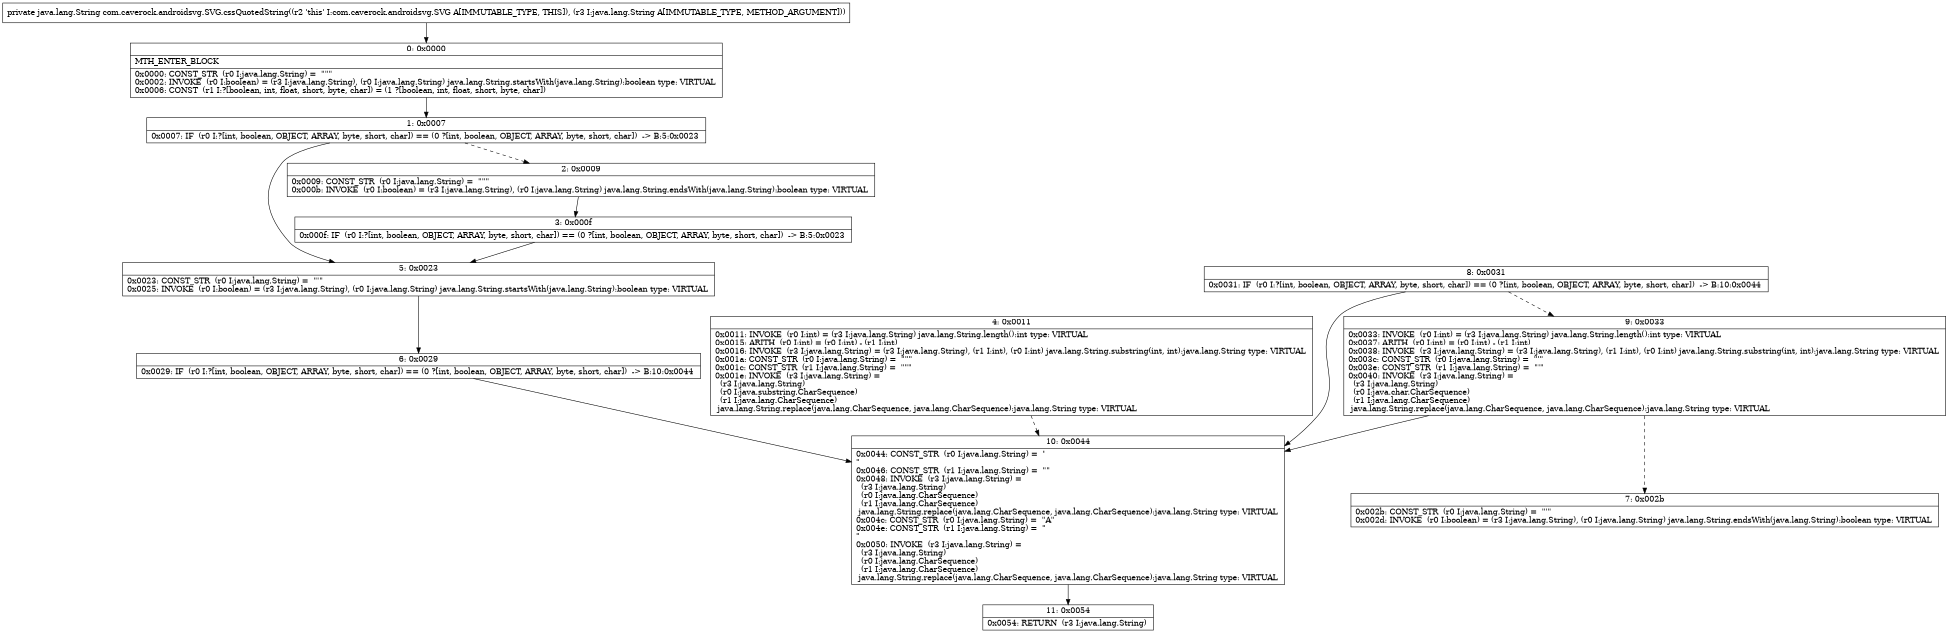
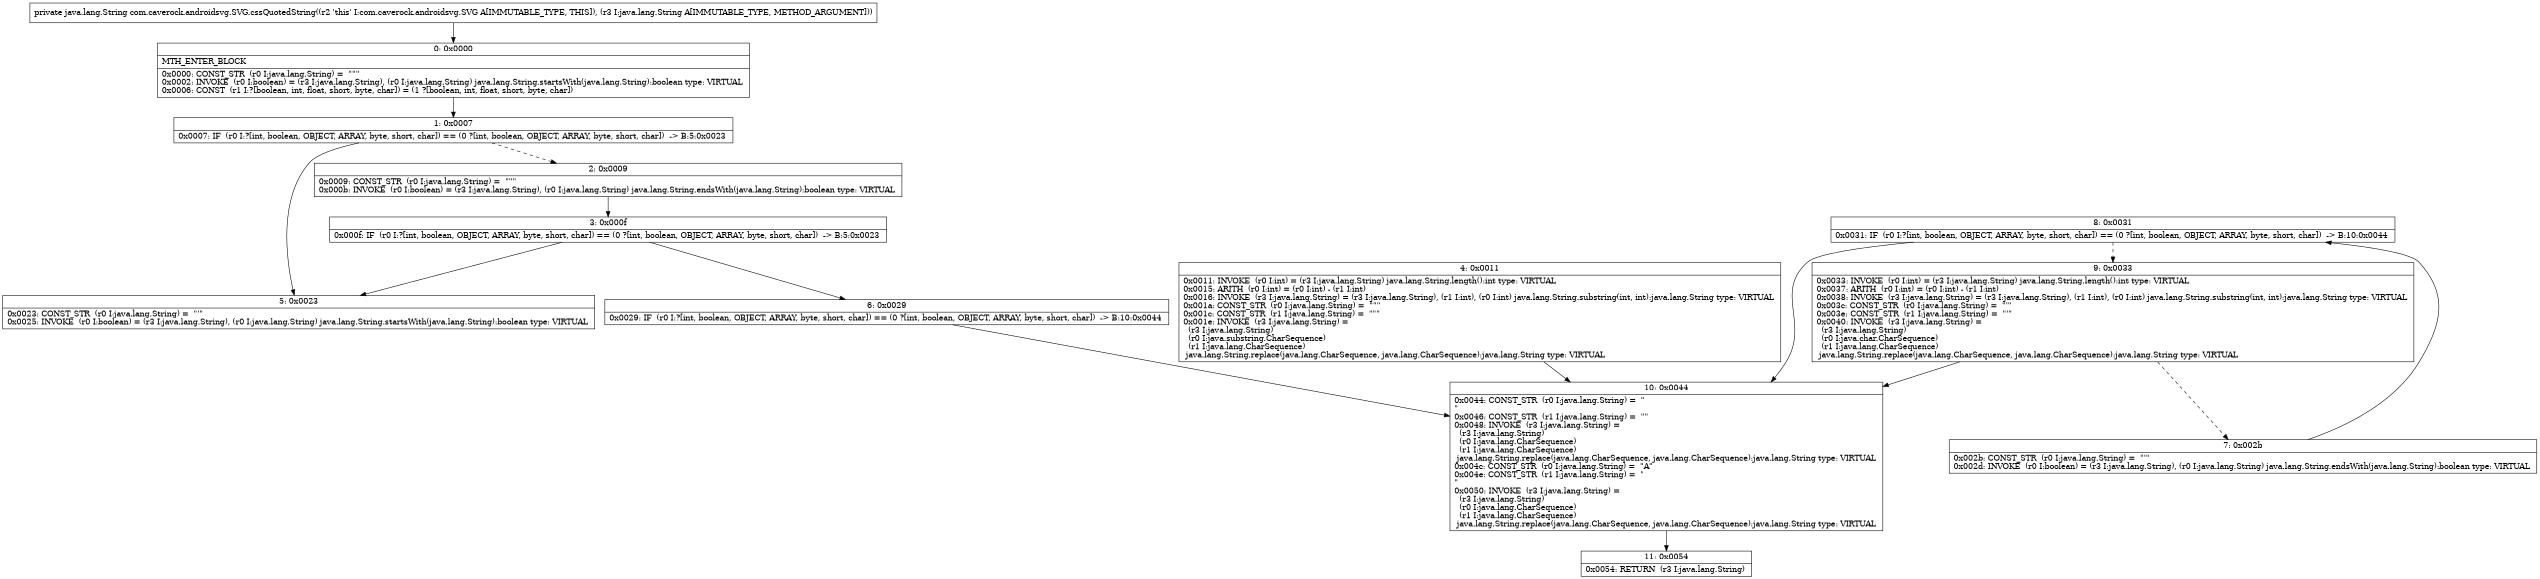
edge "5: 0x0023" -> "6: 0x0029": now "3: 0x000f" -> "6: 0x0029"
edge "7: 0x002b" -> "8: 0x0031": added
edge "4: 0x0011" -> "10: 0x0044": style dashed -> solid
